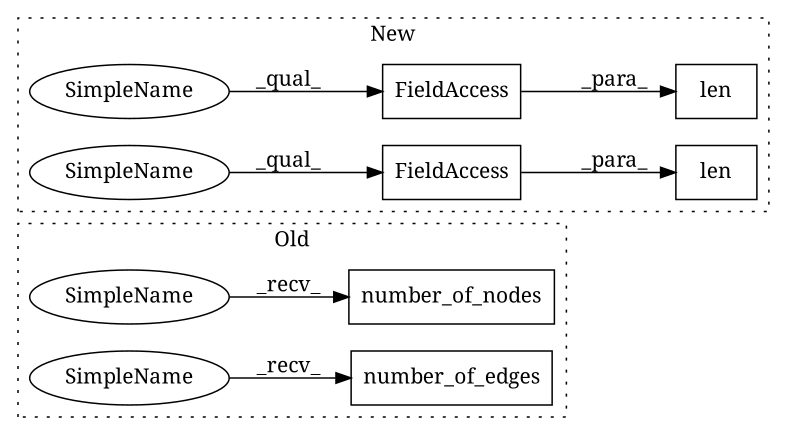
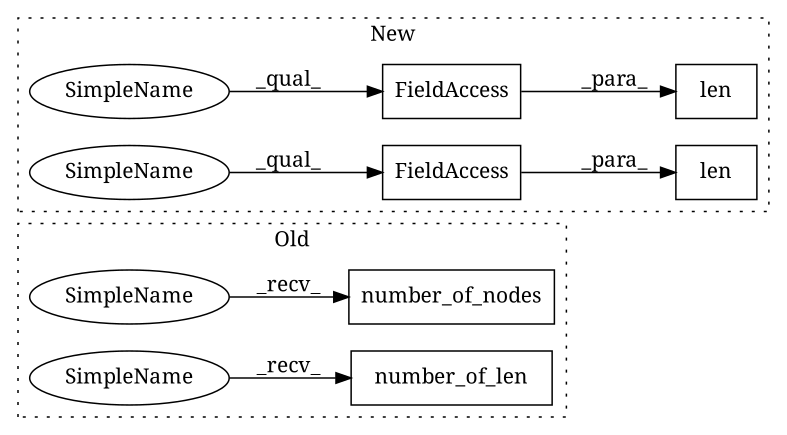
node "number_of_edges": label "number_of_edges" -> "number_of_len"
